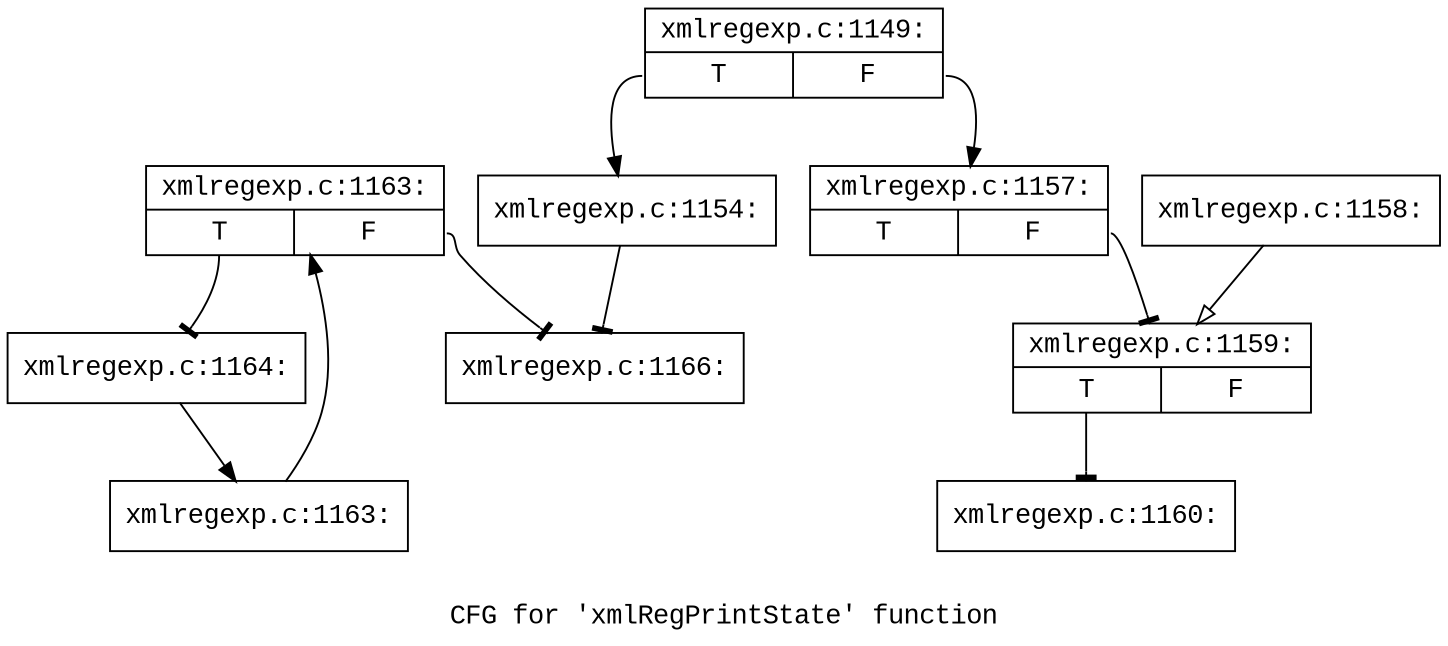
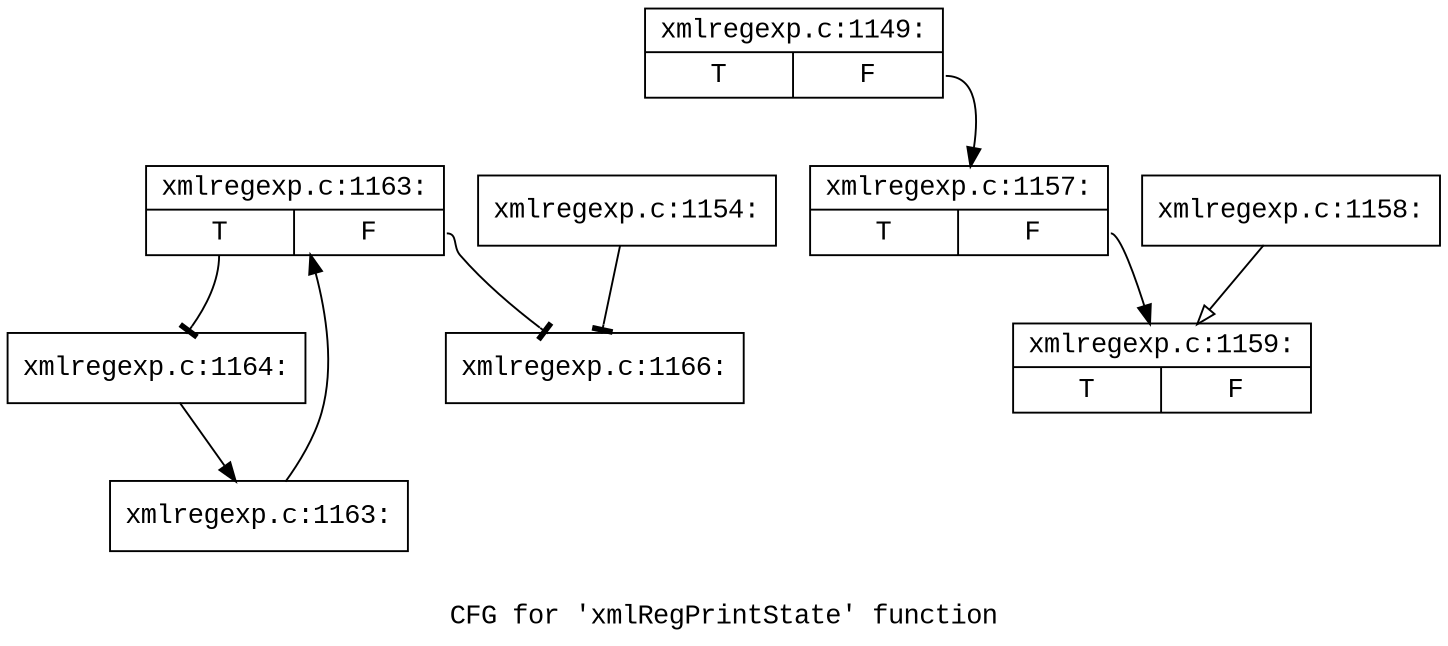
edge "xmlregexp.c:1149:" -> "xmlregexp.c:1154:": removed
edge "xmlregexp.c:1157:" -> "xmlregexp.c:1159:": arrowhead tee -> normal
node "xmlregexp.c:1160:": removed
